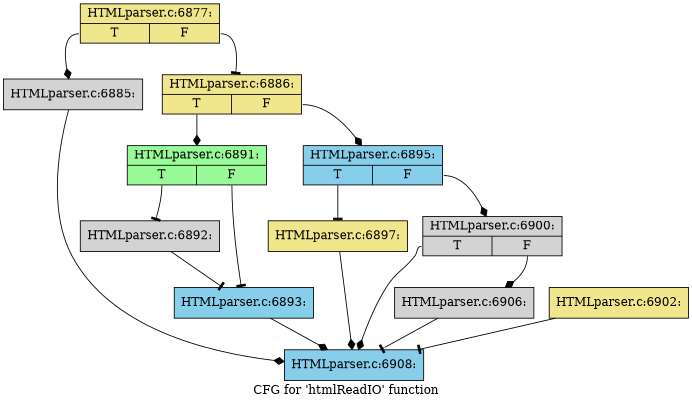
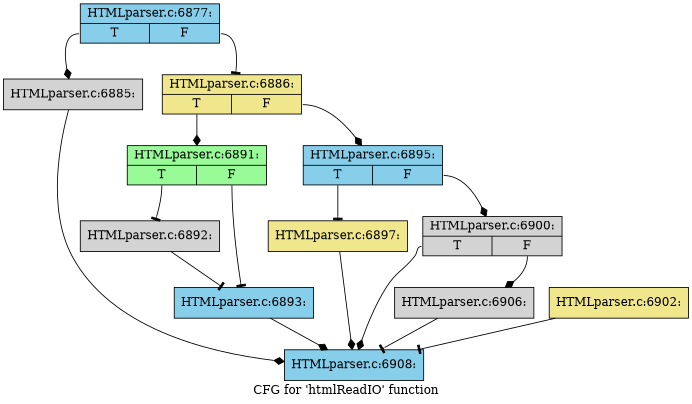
node "HTMLparser.c:6877:": fillcolor khaki -> skyblue
